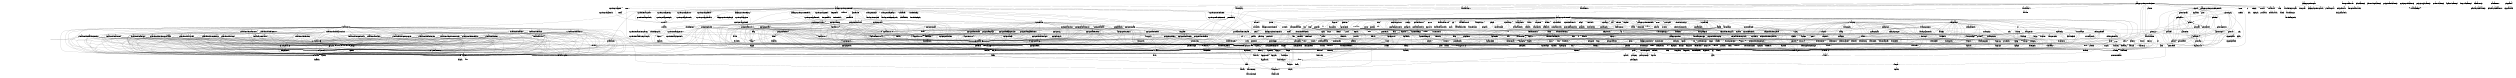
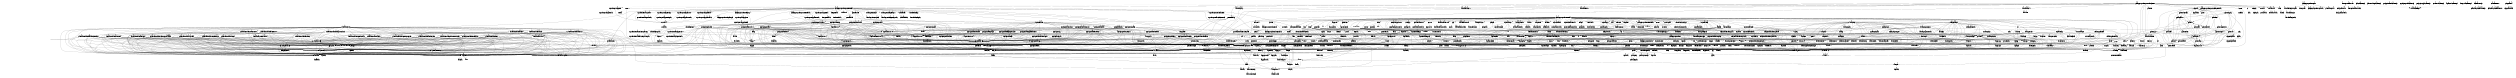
node "liblunasysmgripc_lic": removed
